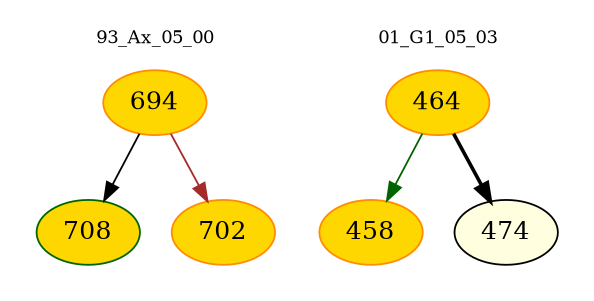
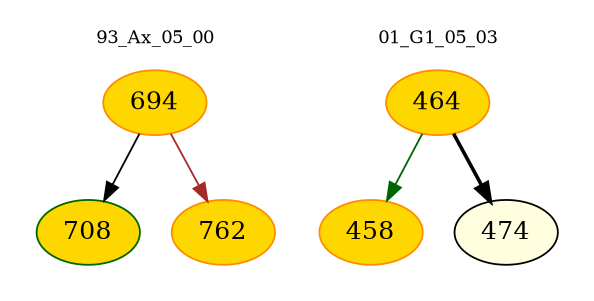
node "702": label "702" -> "762"
